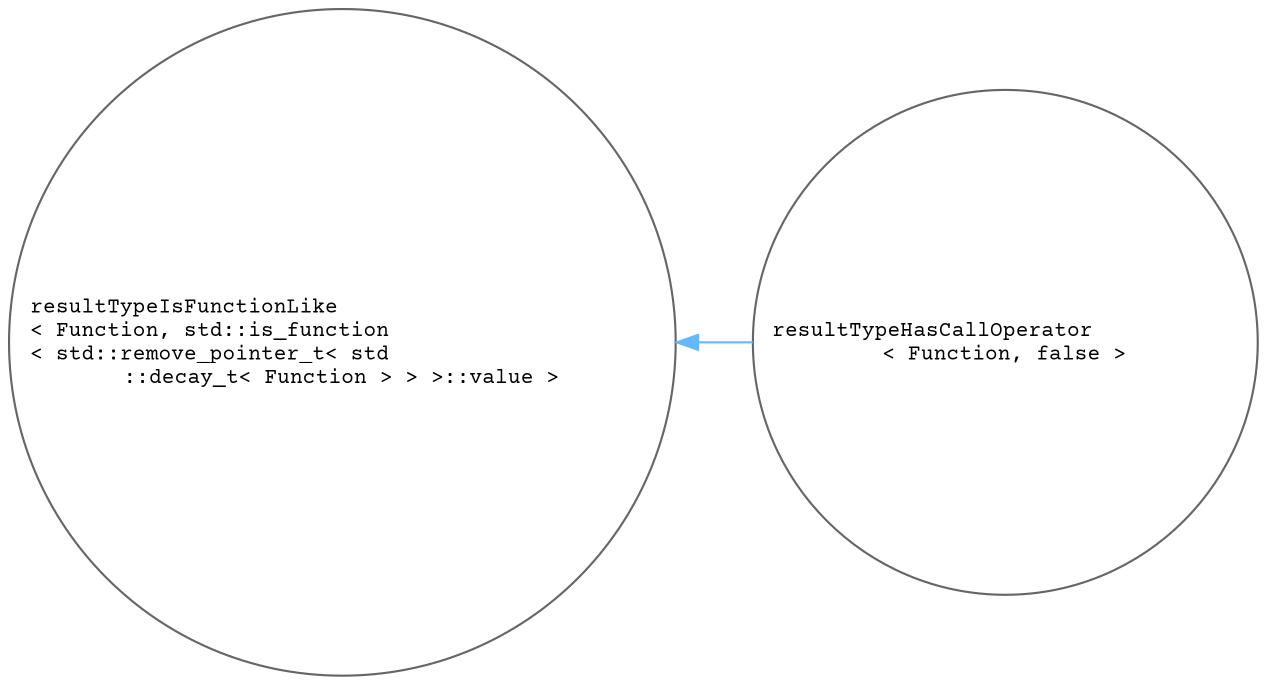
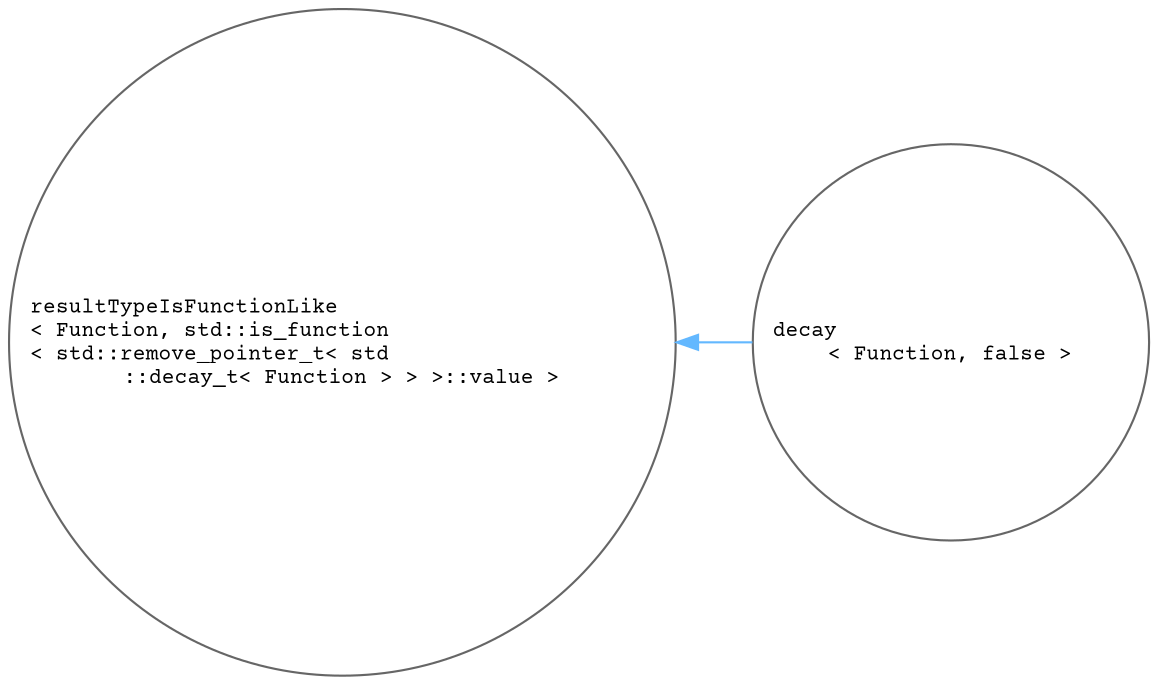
node "resultTypeHasCallOperator < Function, false >": label "resultTypeHasCallOperator < Function, false >" -> "decay < Function, false >"
